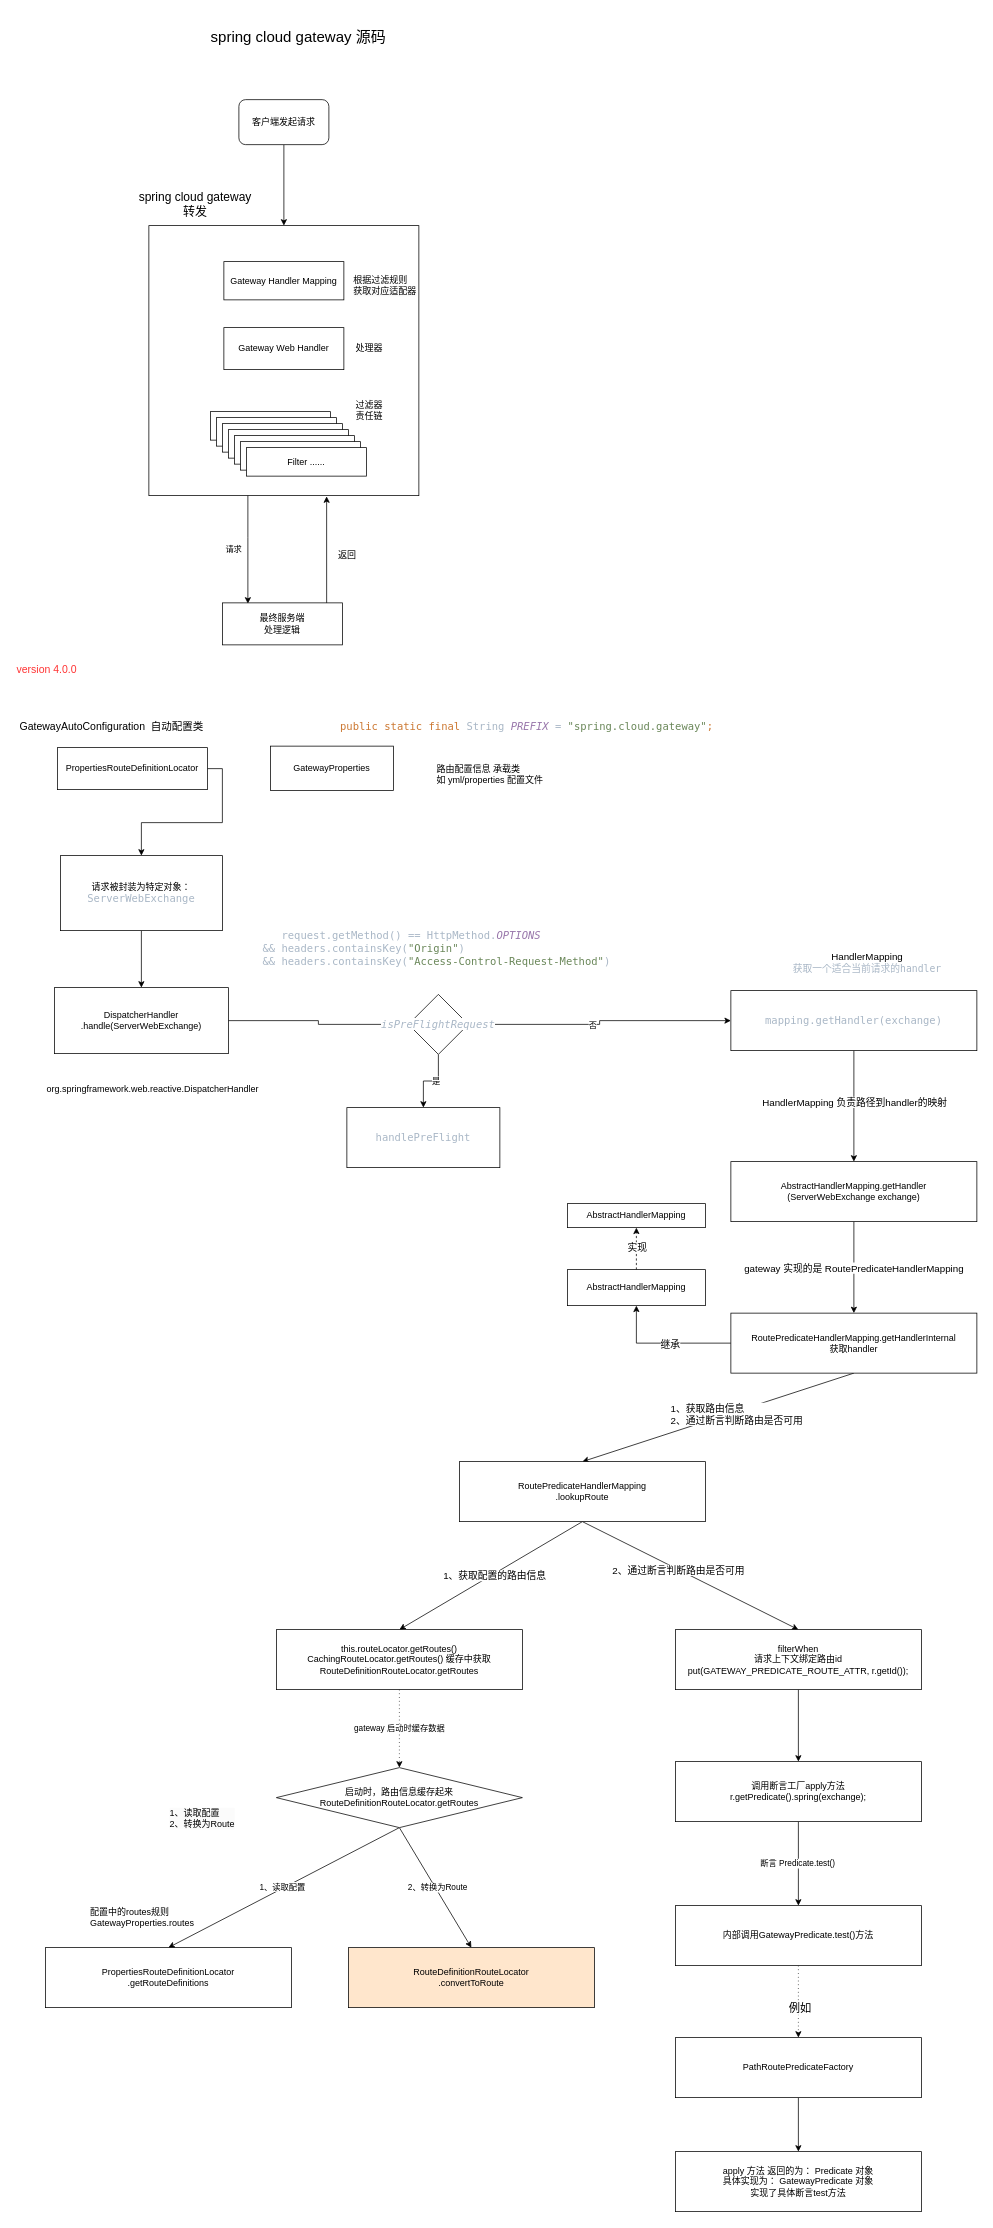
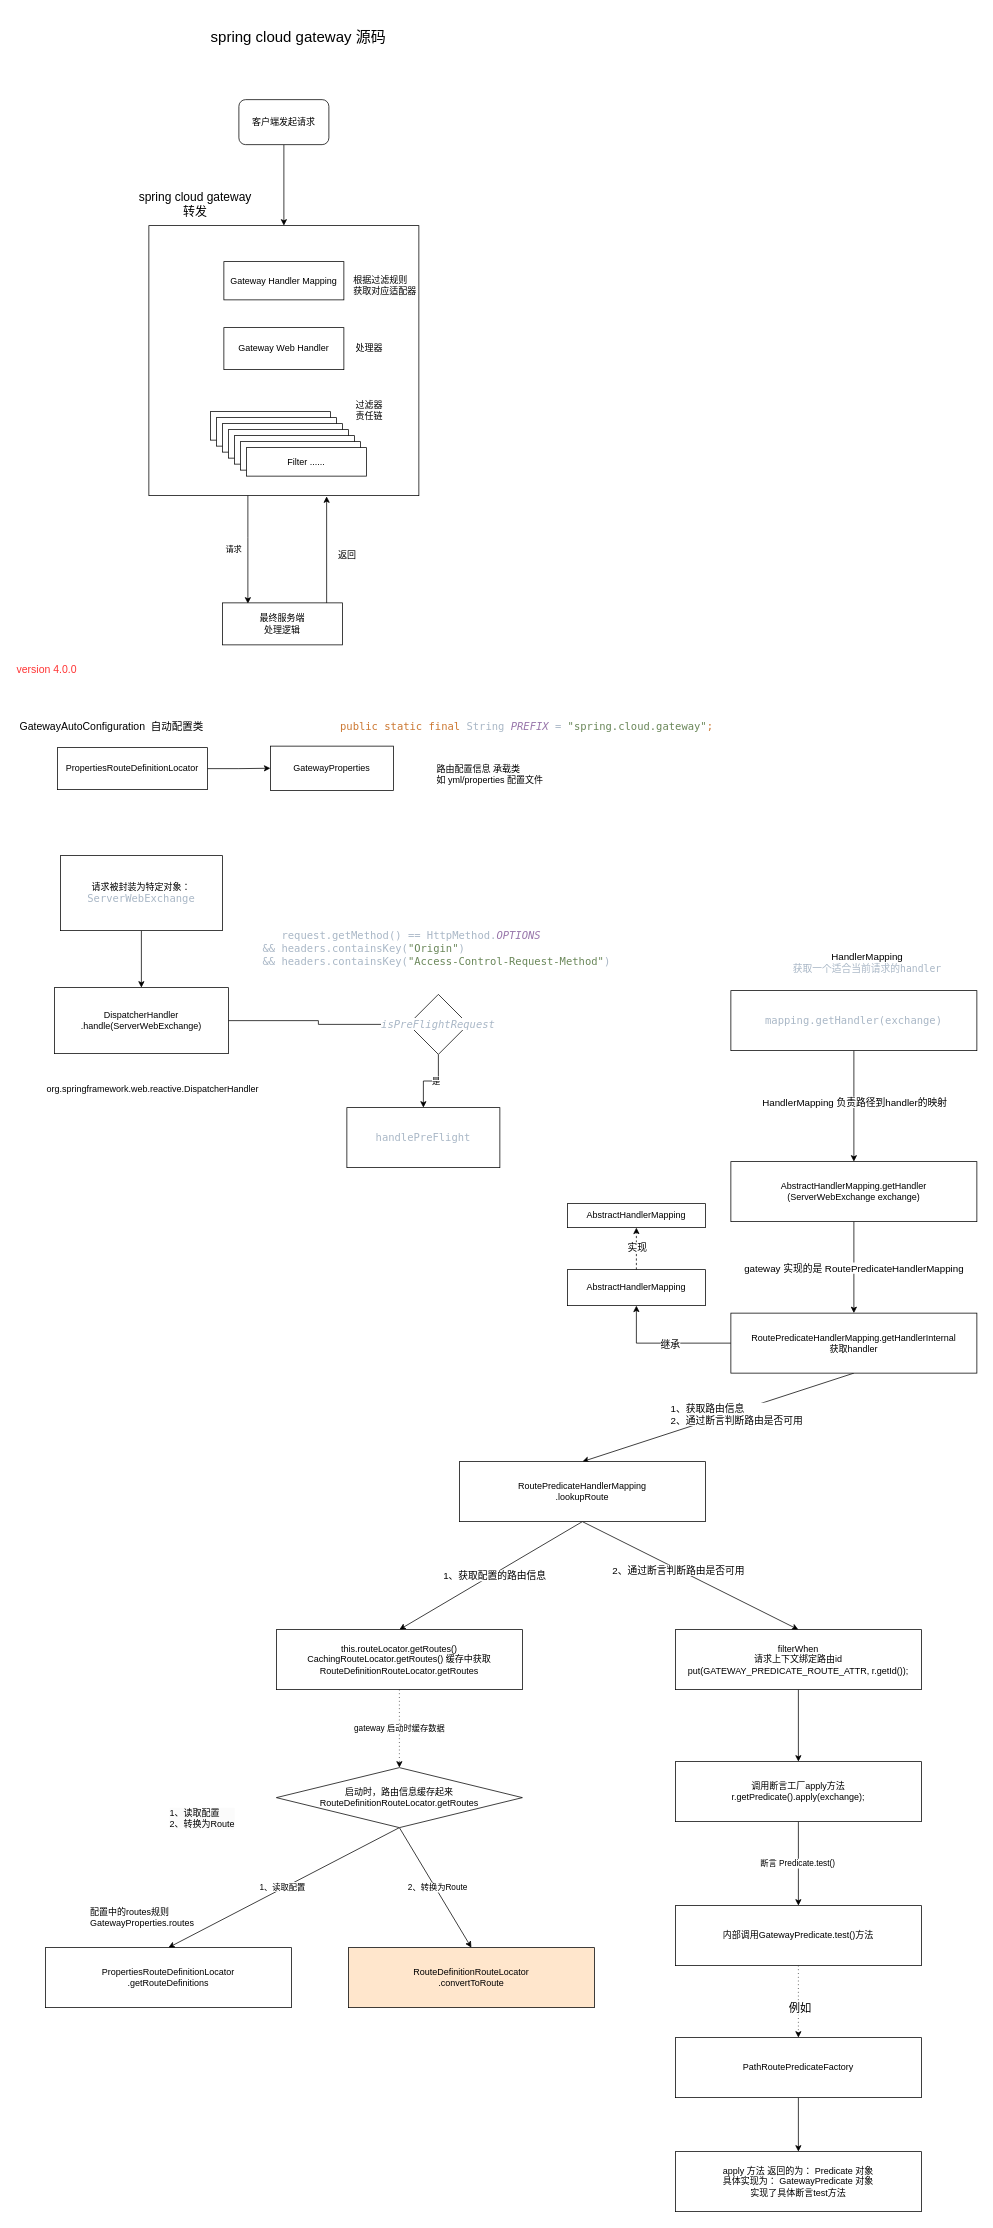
edge "PropertiesRouteDefinitionLocator" -> "请求被封装为特定对象：ServerWebExchange": now "PropertiesRouteDefinitionLocator" -> "GatewayProperties"
edge "isPreFlightRequest" -> "mapping.getHandler(exchange)": removed, label "否"
node "调用断言工厂apply方法 r.getPredicate().spring(exchange);": label "调用断言工厂apply方法 r.getPredicate().spring(exchange);" -> "调用断言工厂apply方法 r.getPredicate().apply(exchange);"
